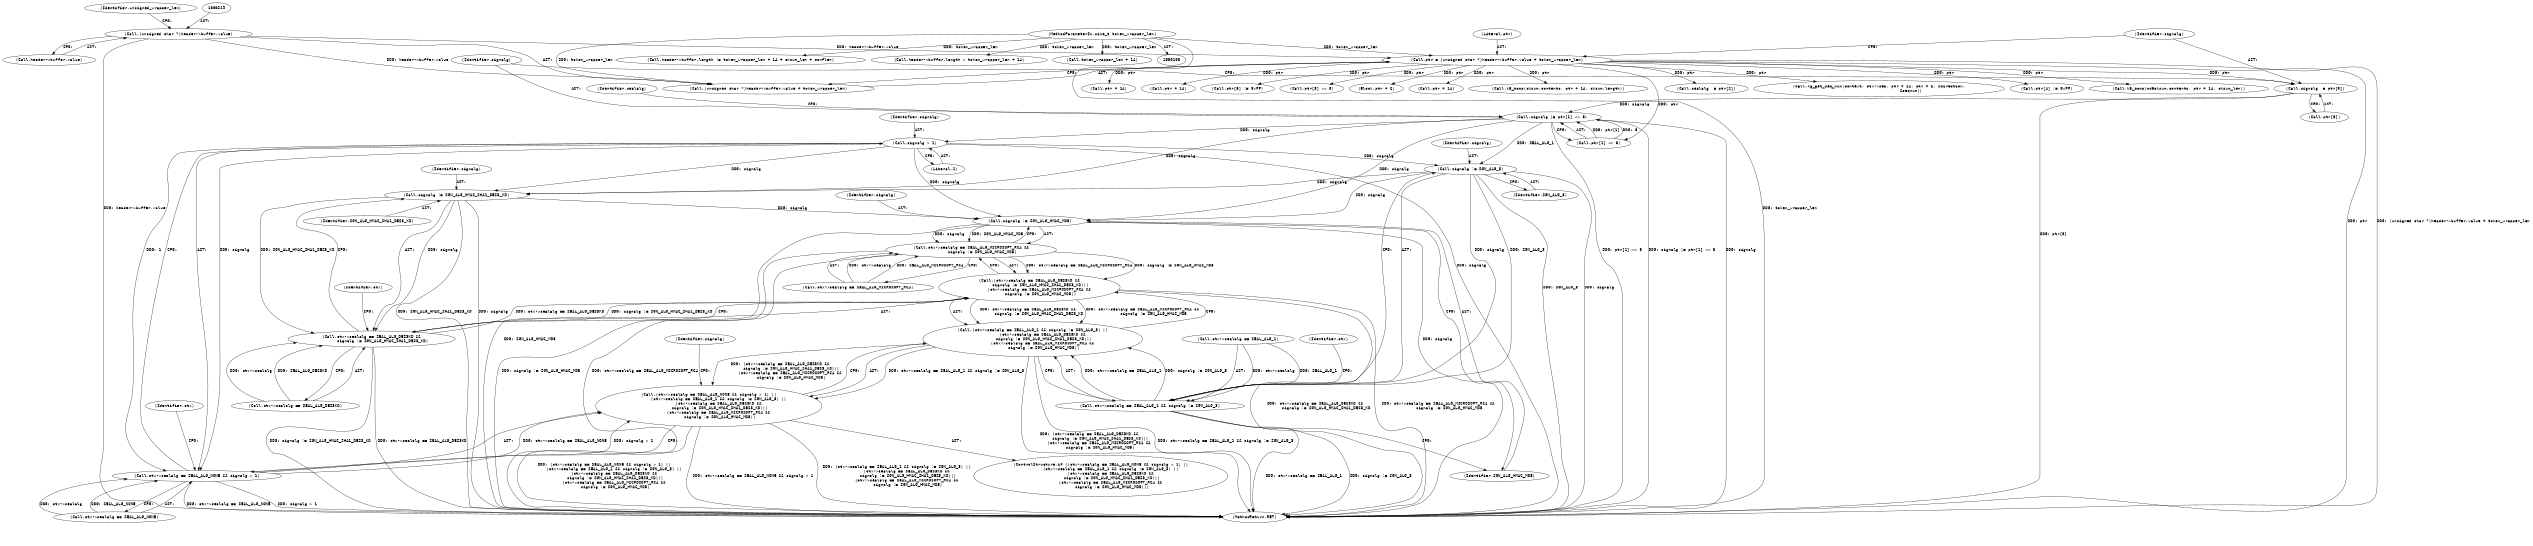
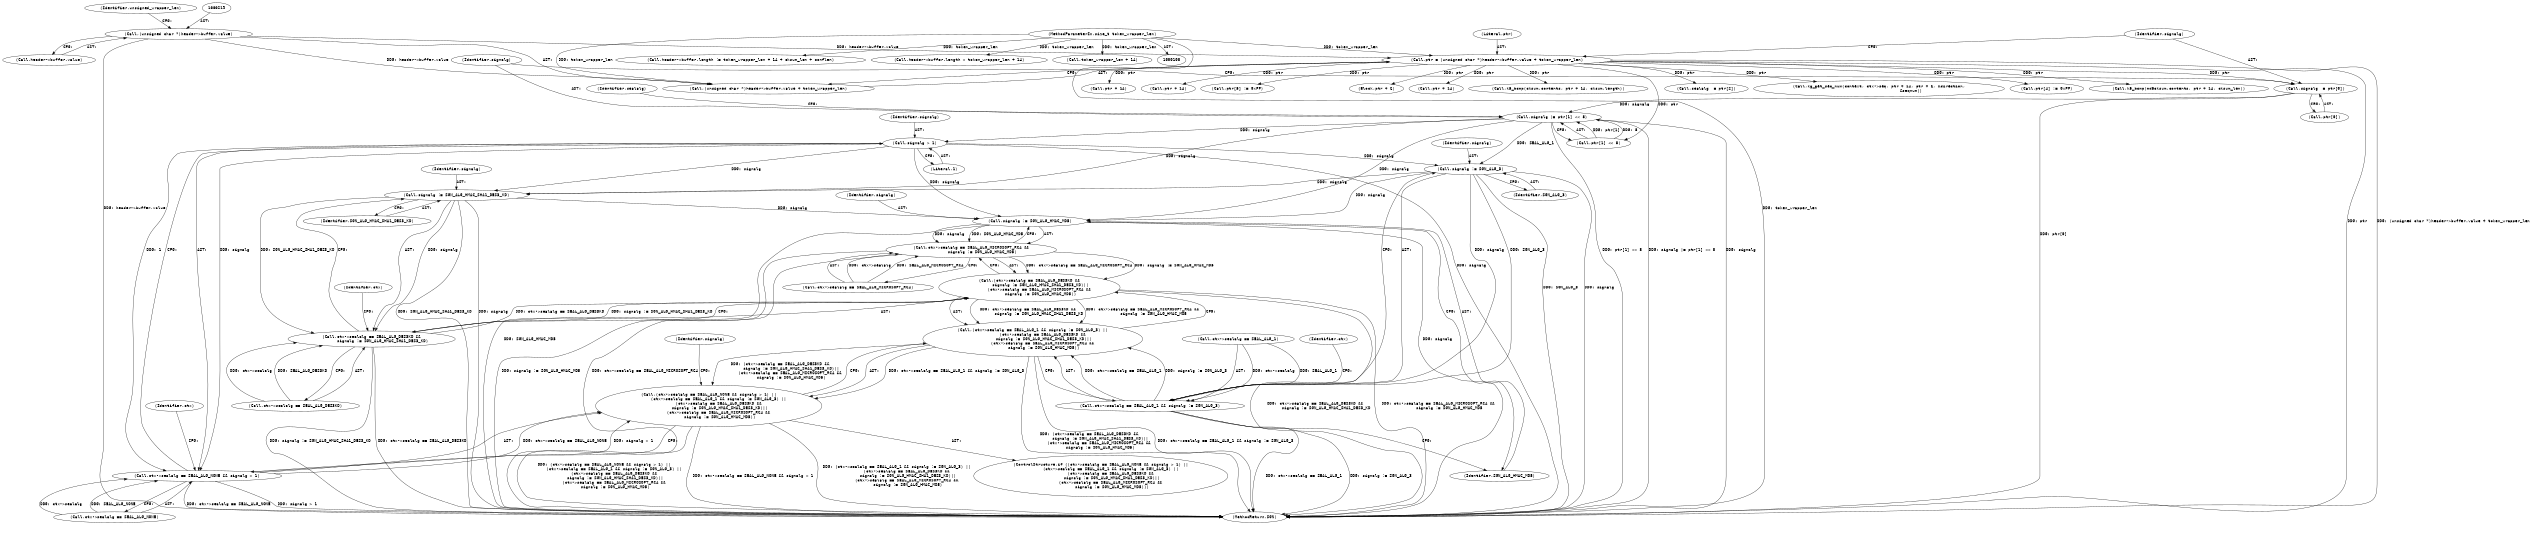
node "(Call,ptr[3] << 8)": removed
edge "(Call,signalg != SGN_ALG_HMAC_SHA1_DES3_KD)" -> "(Identifier,SGN_ALG_HMAC_SHA1_DES3_KD)": added, label "CFG:"
node "(MethodReturn,RET)": label "(MethodReturn,RET)" -> "(MethodReturn,SGN)"
